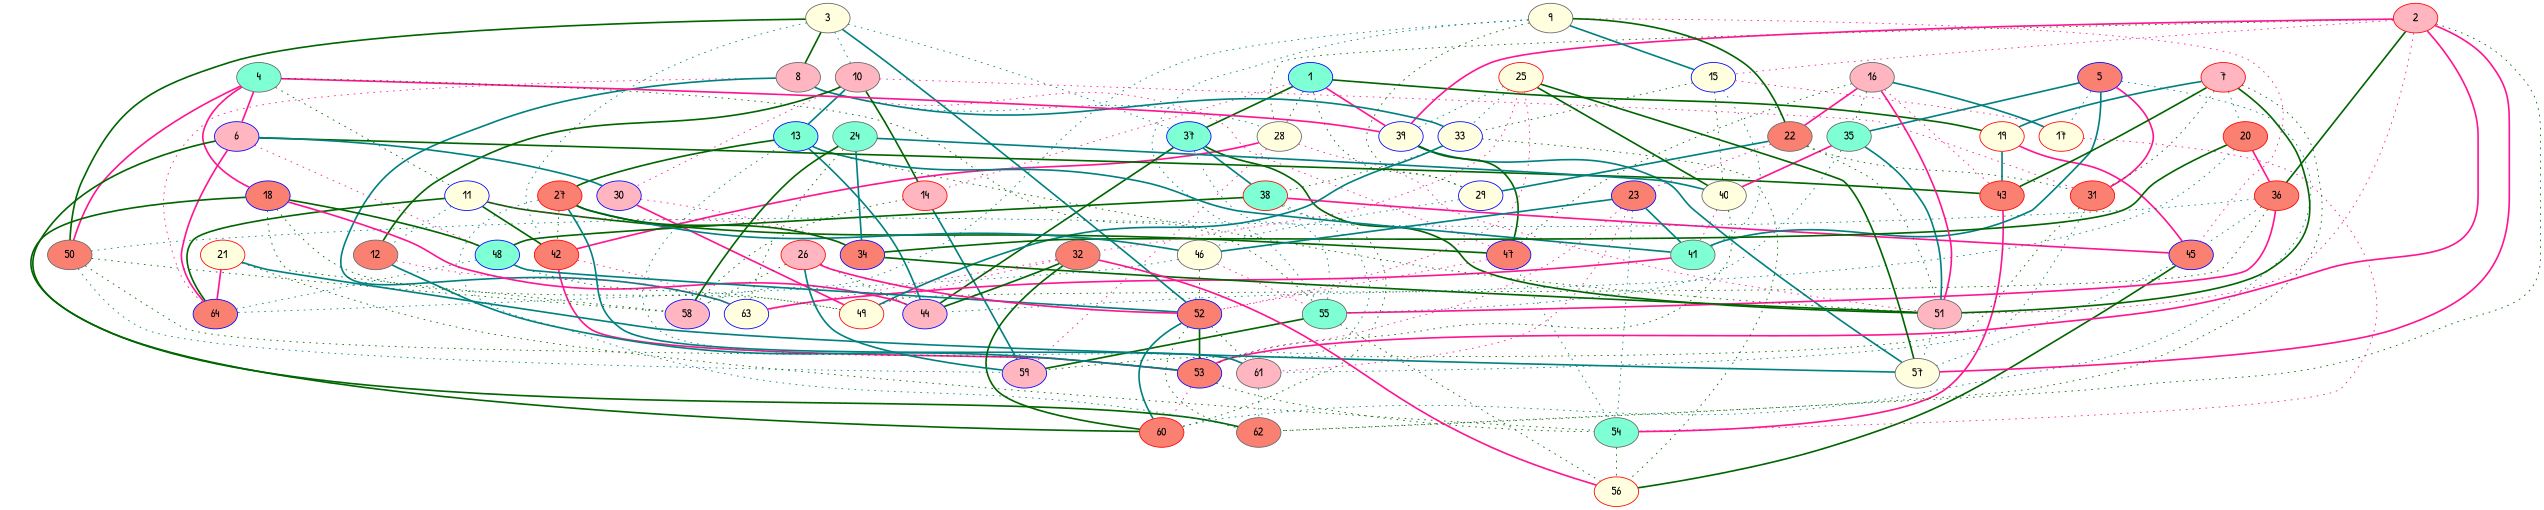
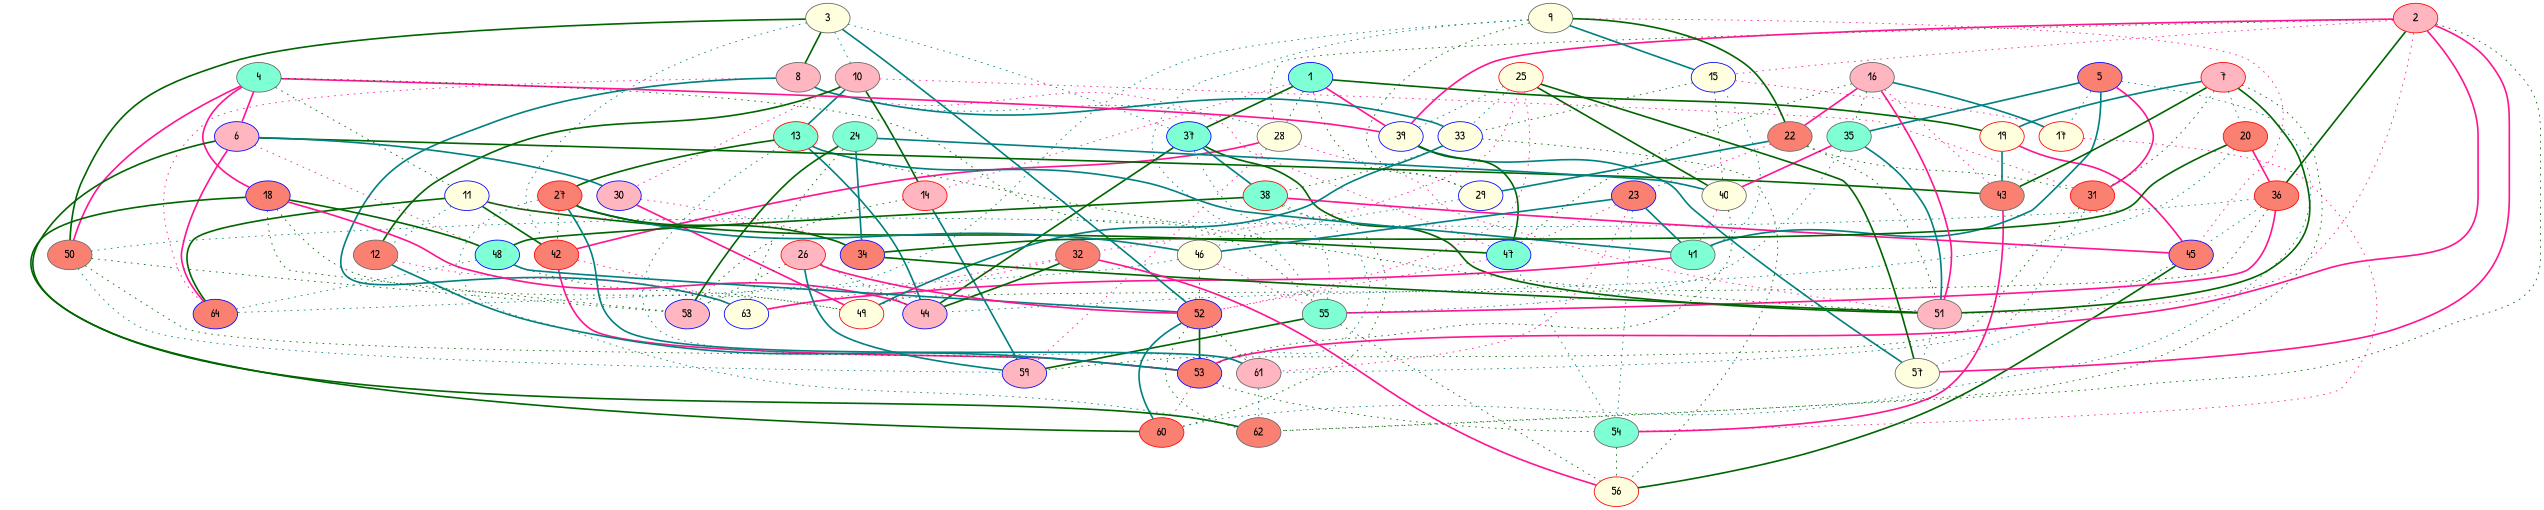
node "13": color blue -> red
node "43": color red -> gray40
node "21": removed
node "47": fillcolor salmon -> aquamarine
edge "23" -- "53": now "23" -- "47"
edge "32" -- "60": removed
